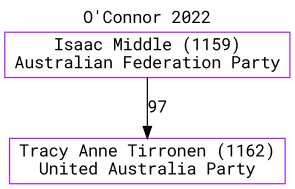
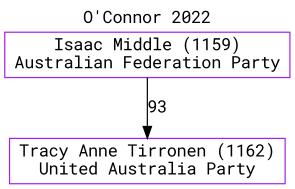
edge "Isaac Middle (1159) Australian Federation Party" -> "Tracy Anne Tirronen (1162) United Australia Party": label "97" -> "93"
